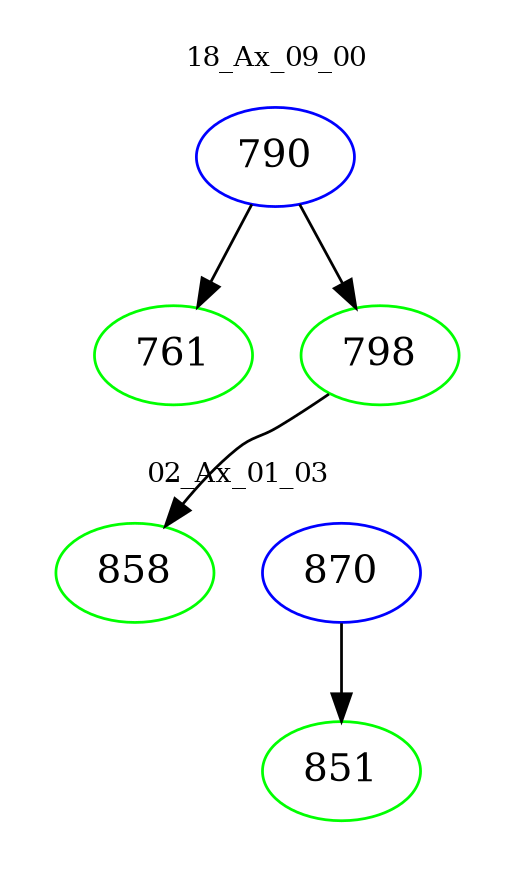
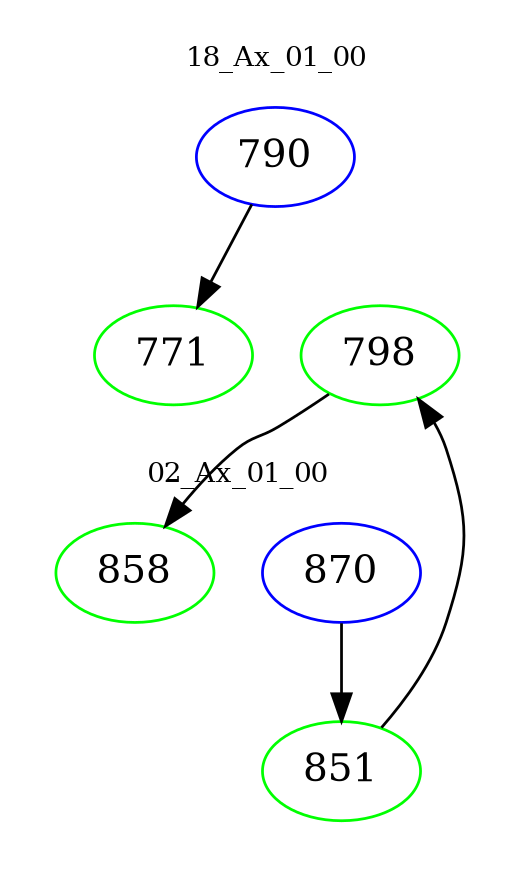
cluster "18_Ax_09_00": label "18_Ax_09_00" -> "18_Ax_01_00"
edge "790" -> "798": now "851" -> "798"
node "761": label "761" -> "771"
cluster "02_Ax_01_03": label "02_Ax_01_03" -> "02_Ax_01_00"
